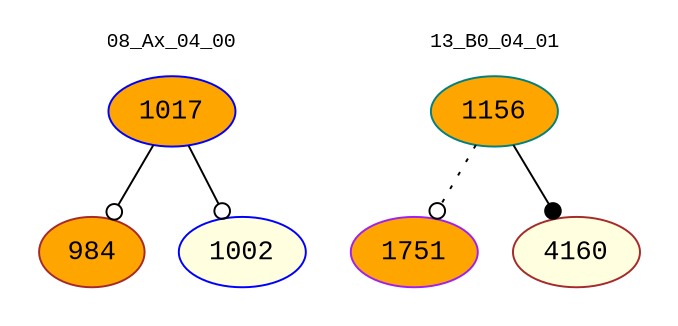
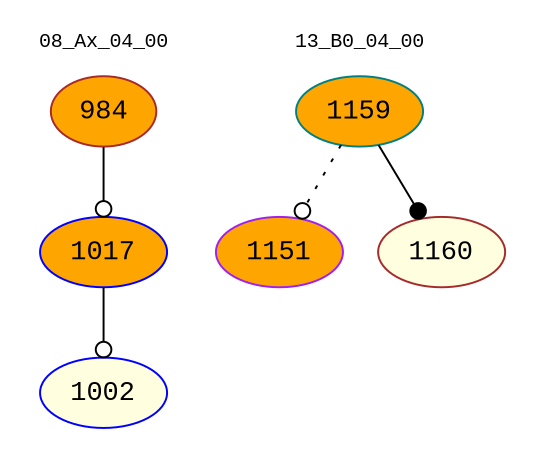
cluster "13_B0_04_01": label "13_B0_04_01" -> "13_B0_04_00"
node "1156": label "1156" -> "1159"
edge "1017" -> "984": reversed
node "1751": label "1751" -> "1151"
node "4160": label "4160" -> "1160"
